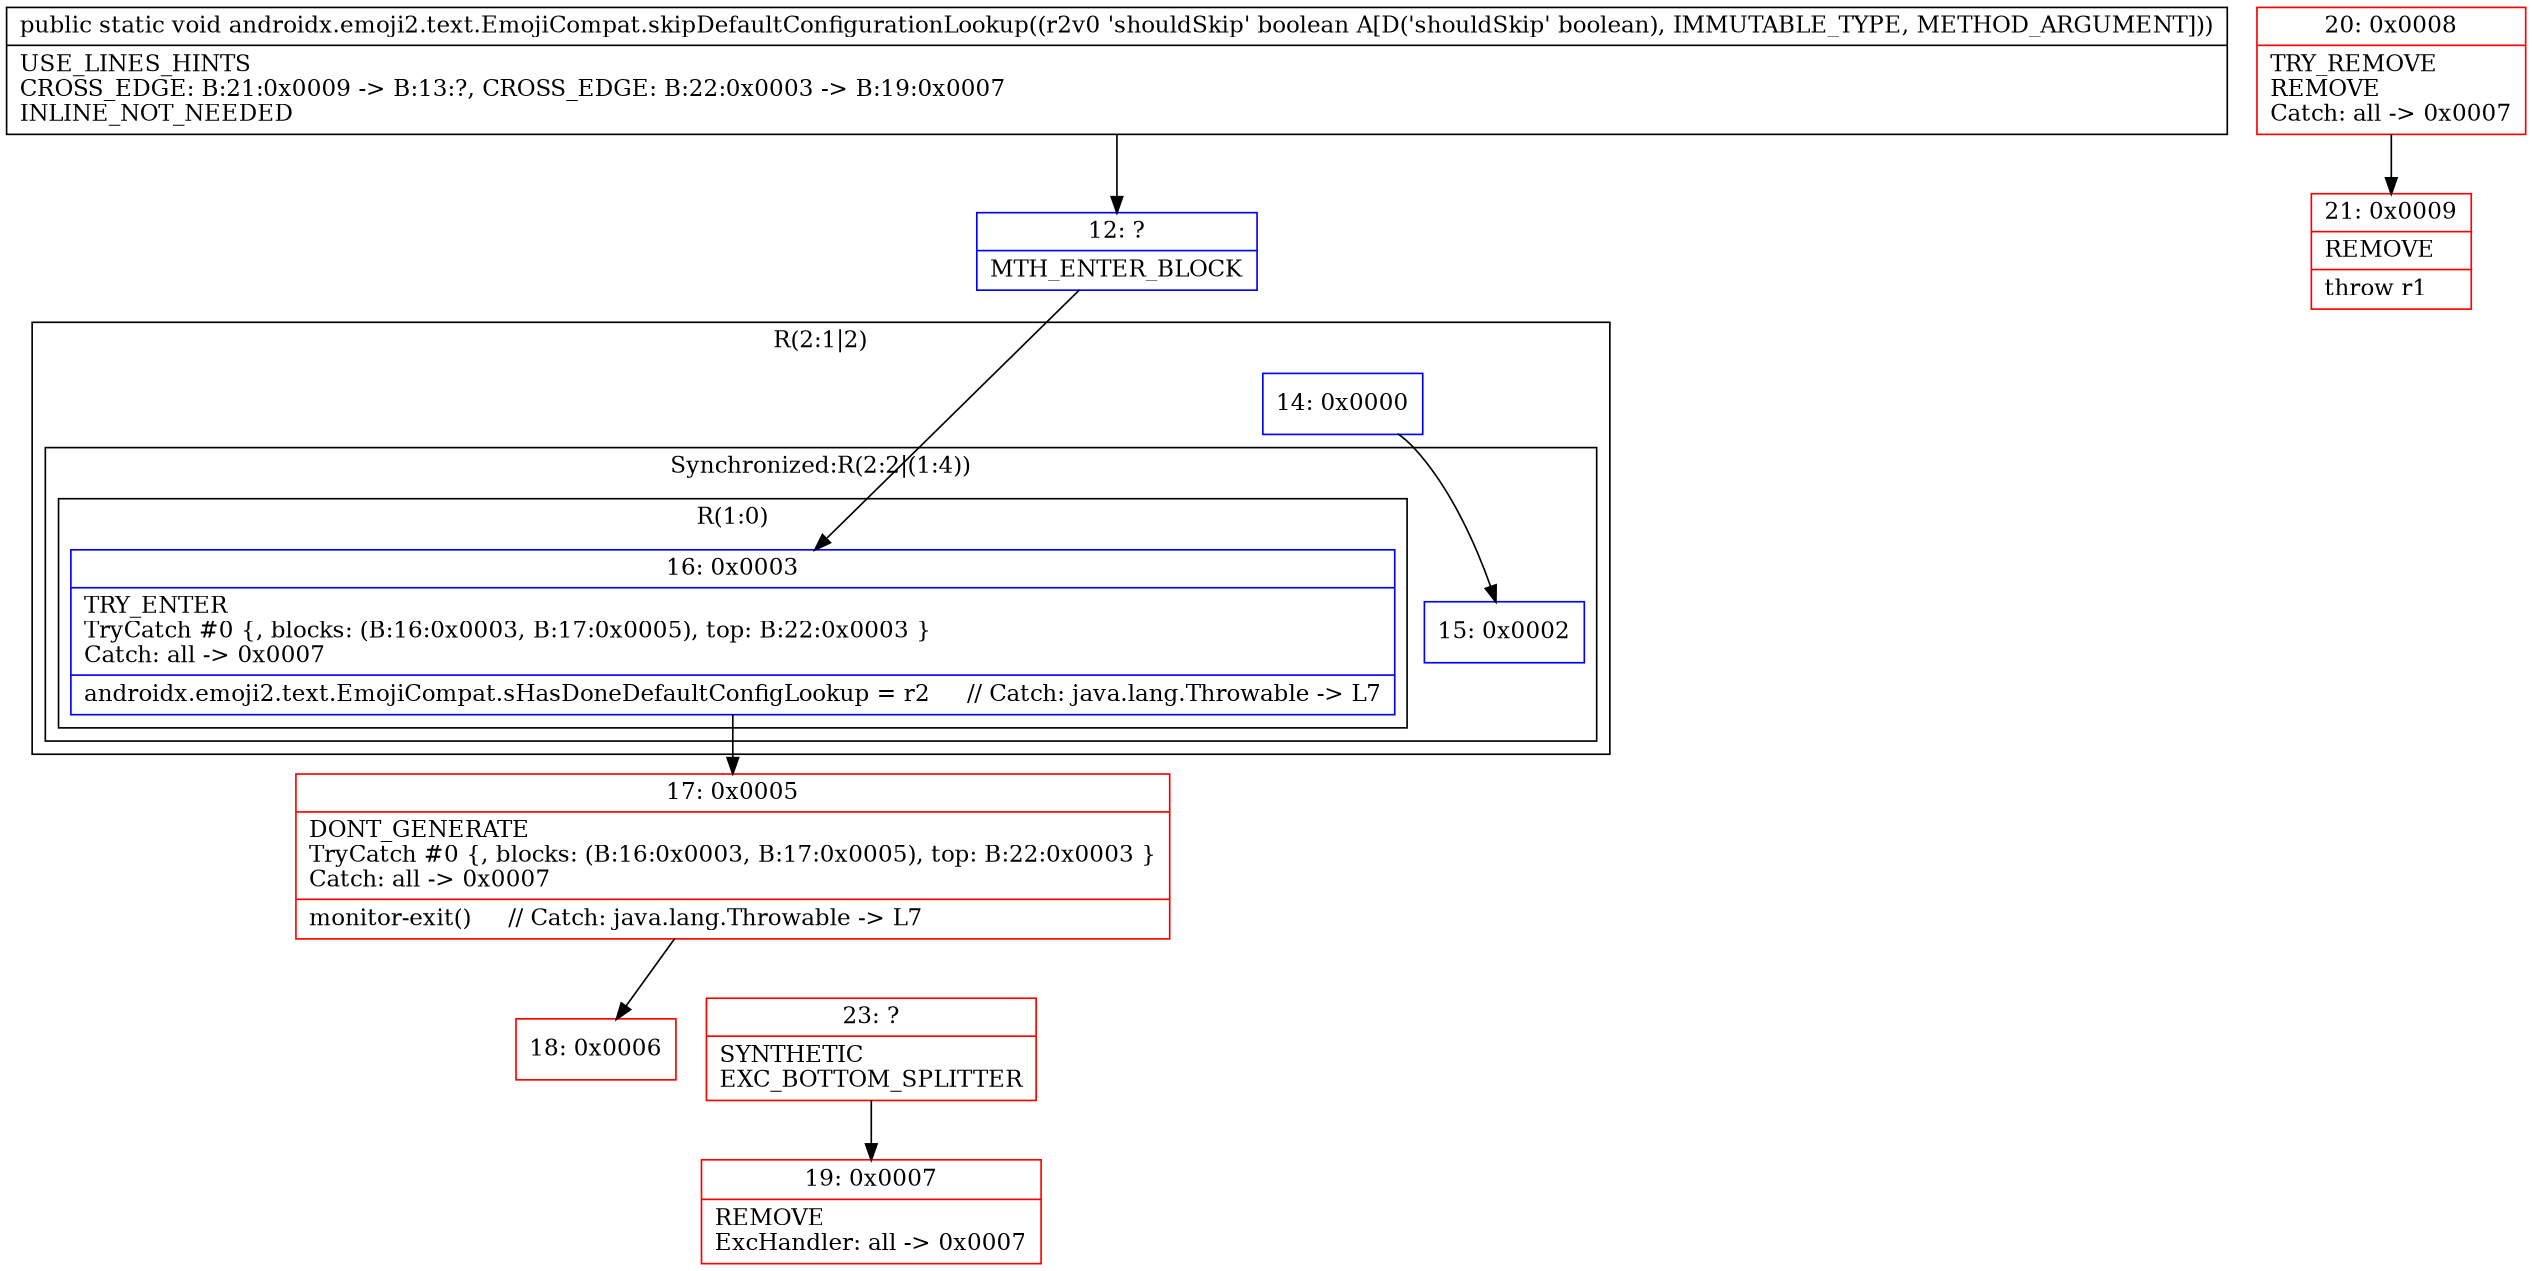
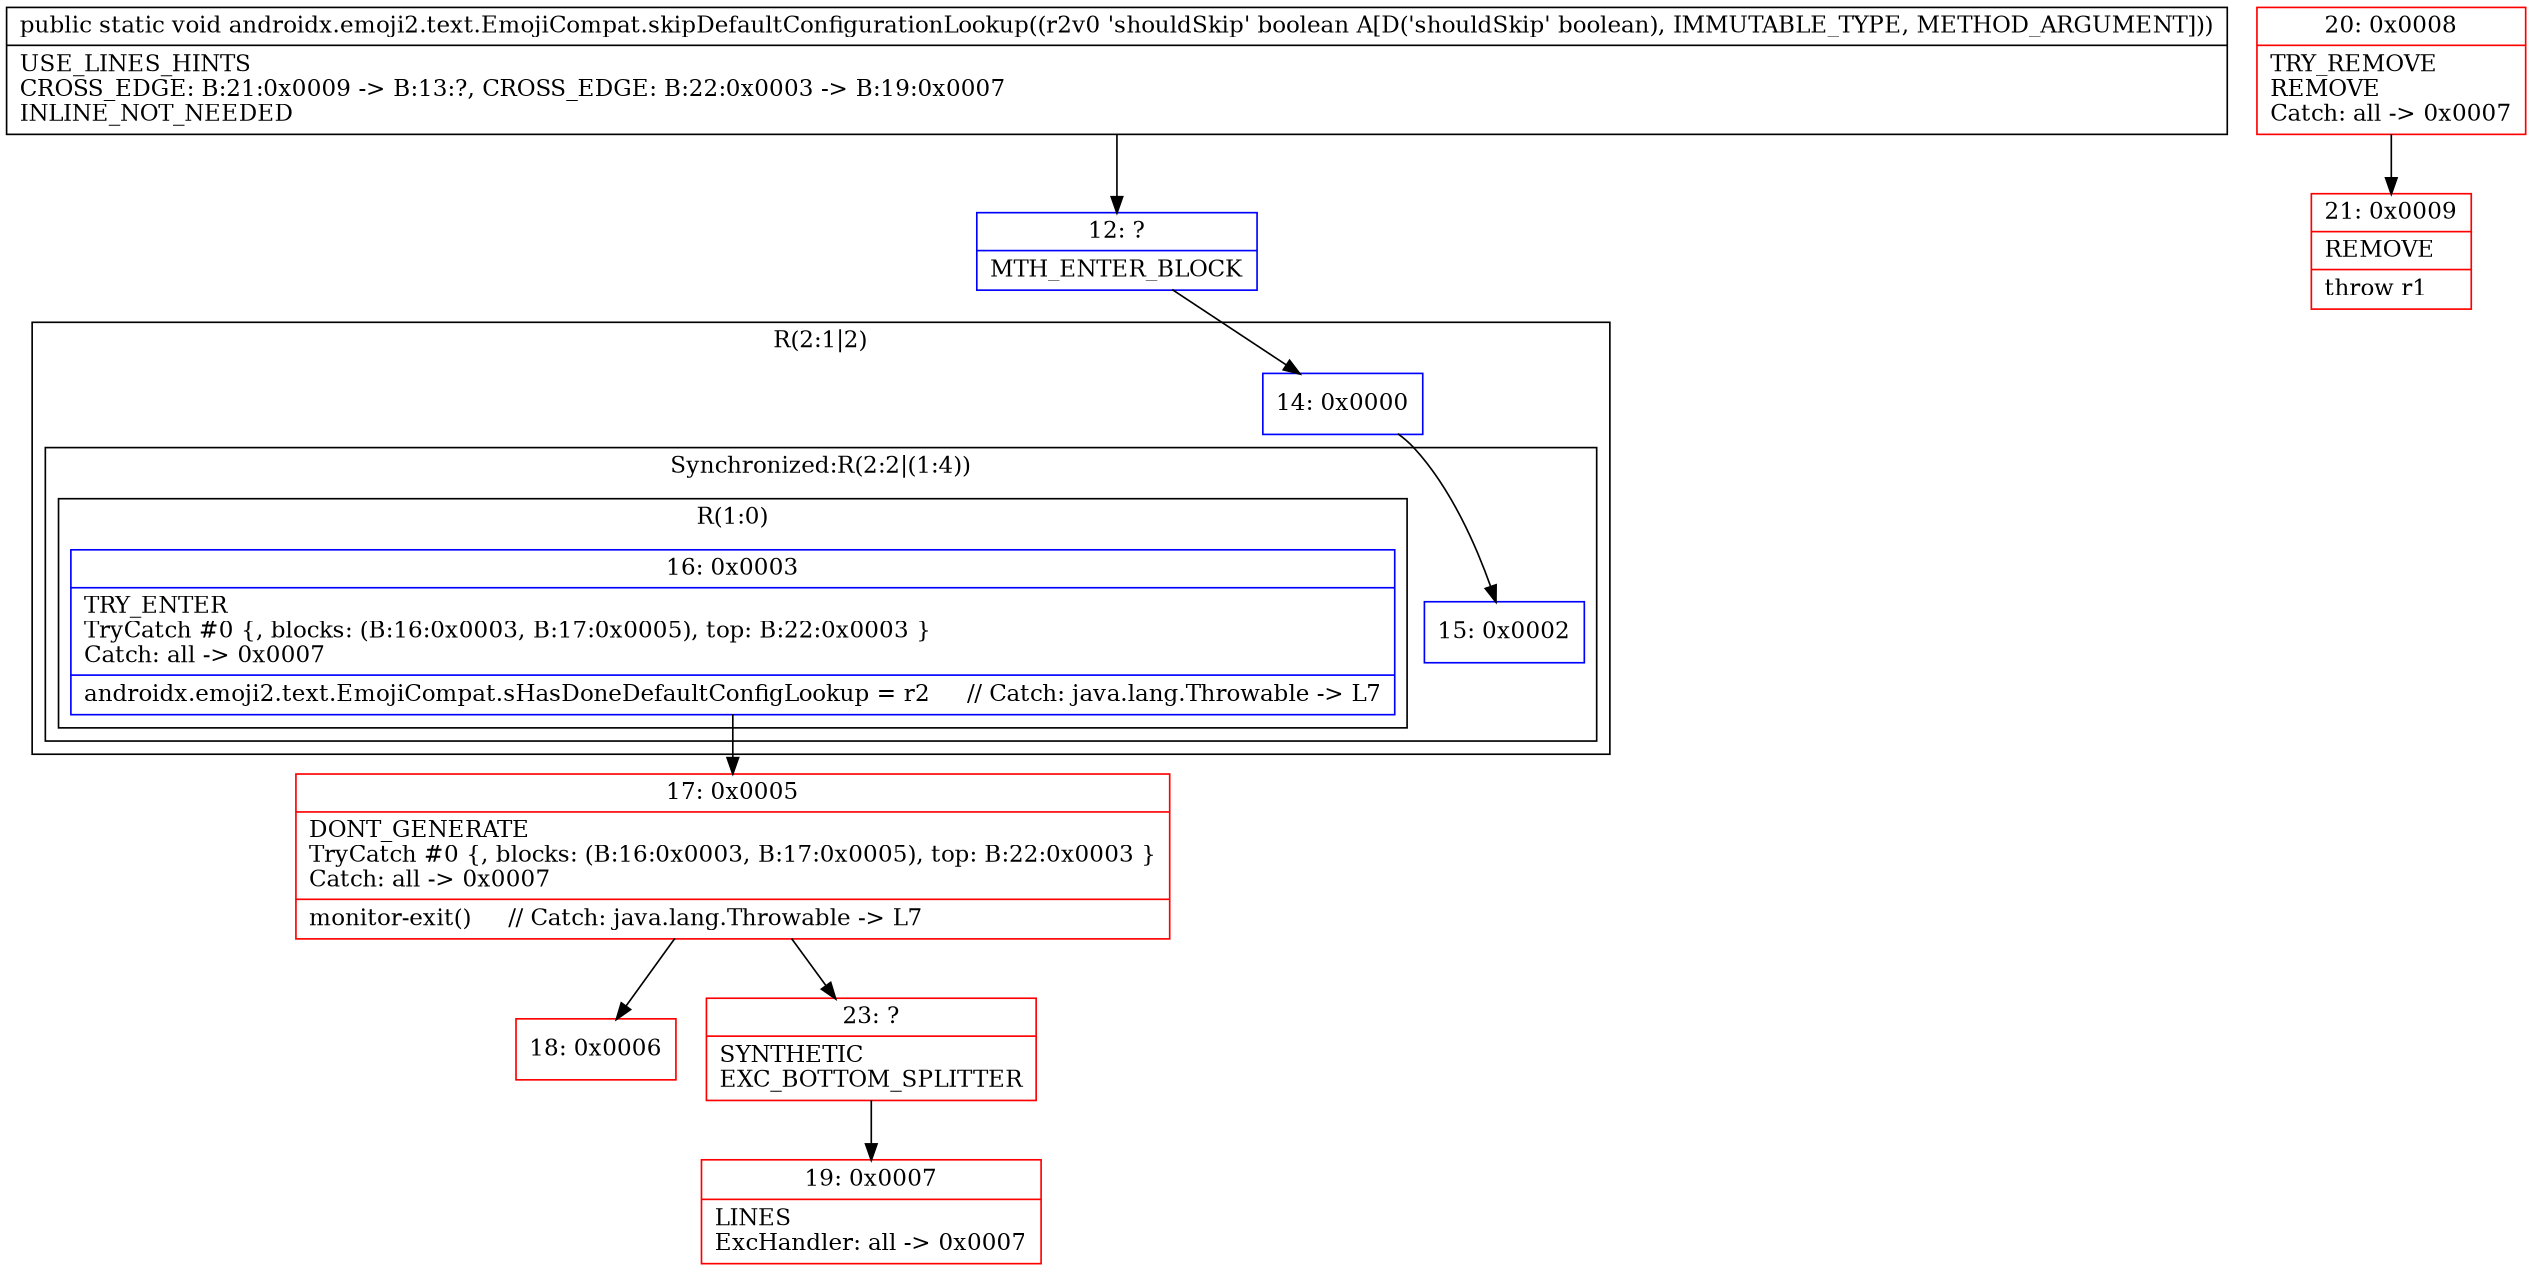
edge "12: ?" -> "16: 0x0003": now "12: ?" -> "14: 0x0000"
edge "17: 0x0005" -> "23: ?": added
node "19: 0x0007": text "REMOVE" -> "LINES"
